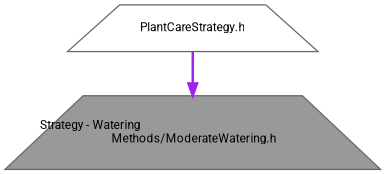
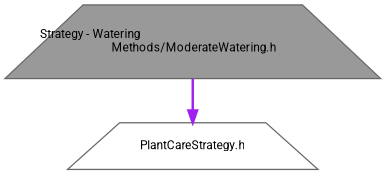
edge "PlantCareStrategy.h" -> "Strategy - Watering Methods/ModerateWatering.h": reversed
